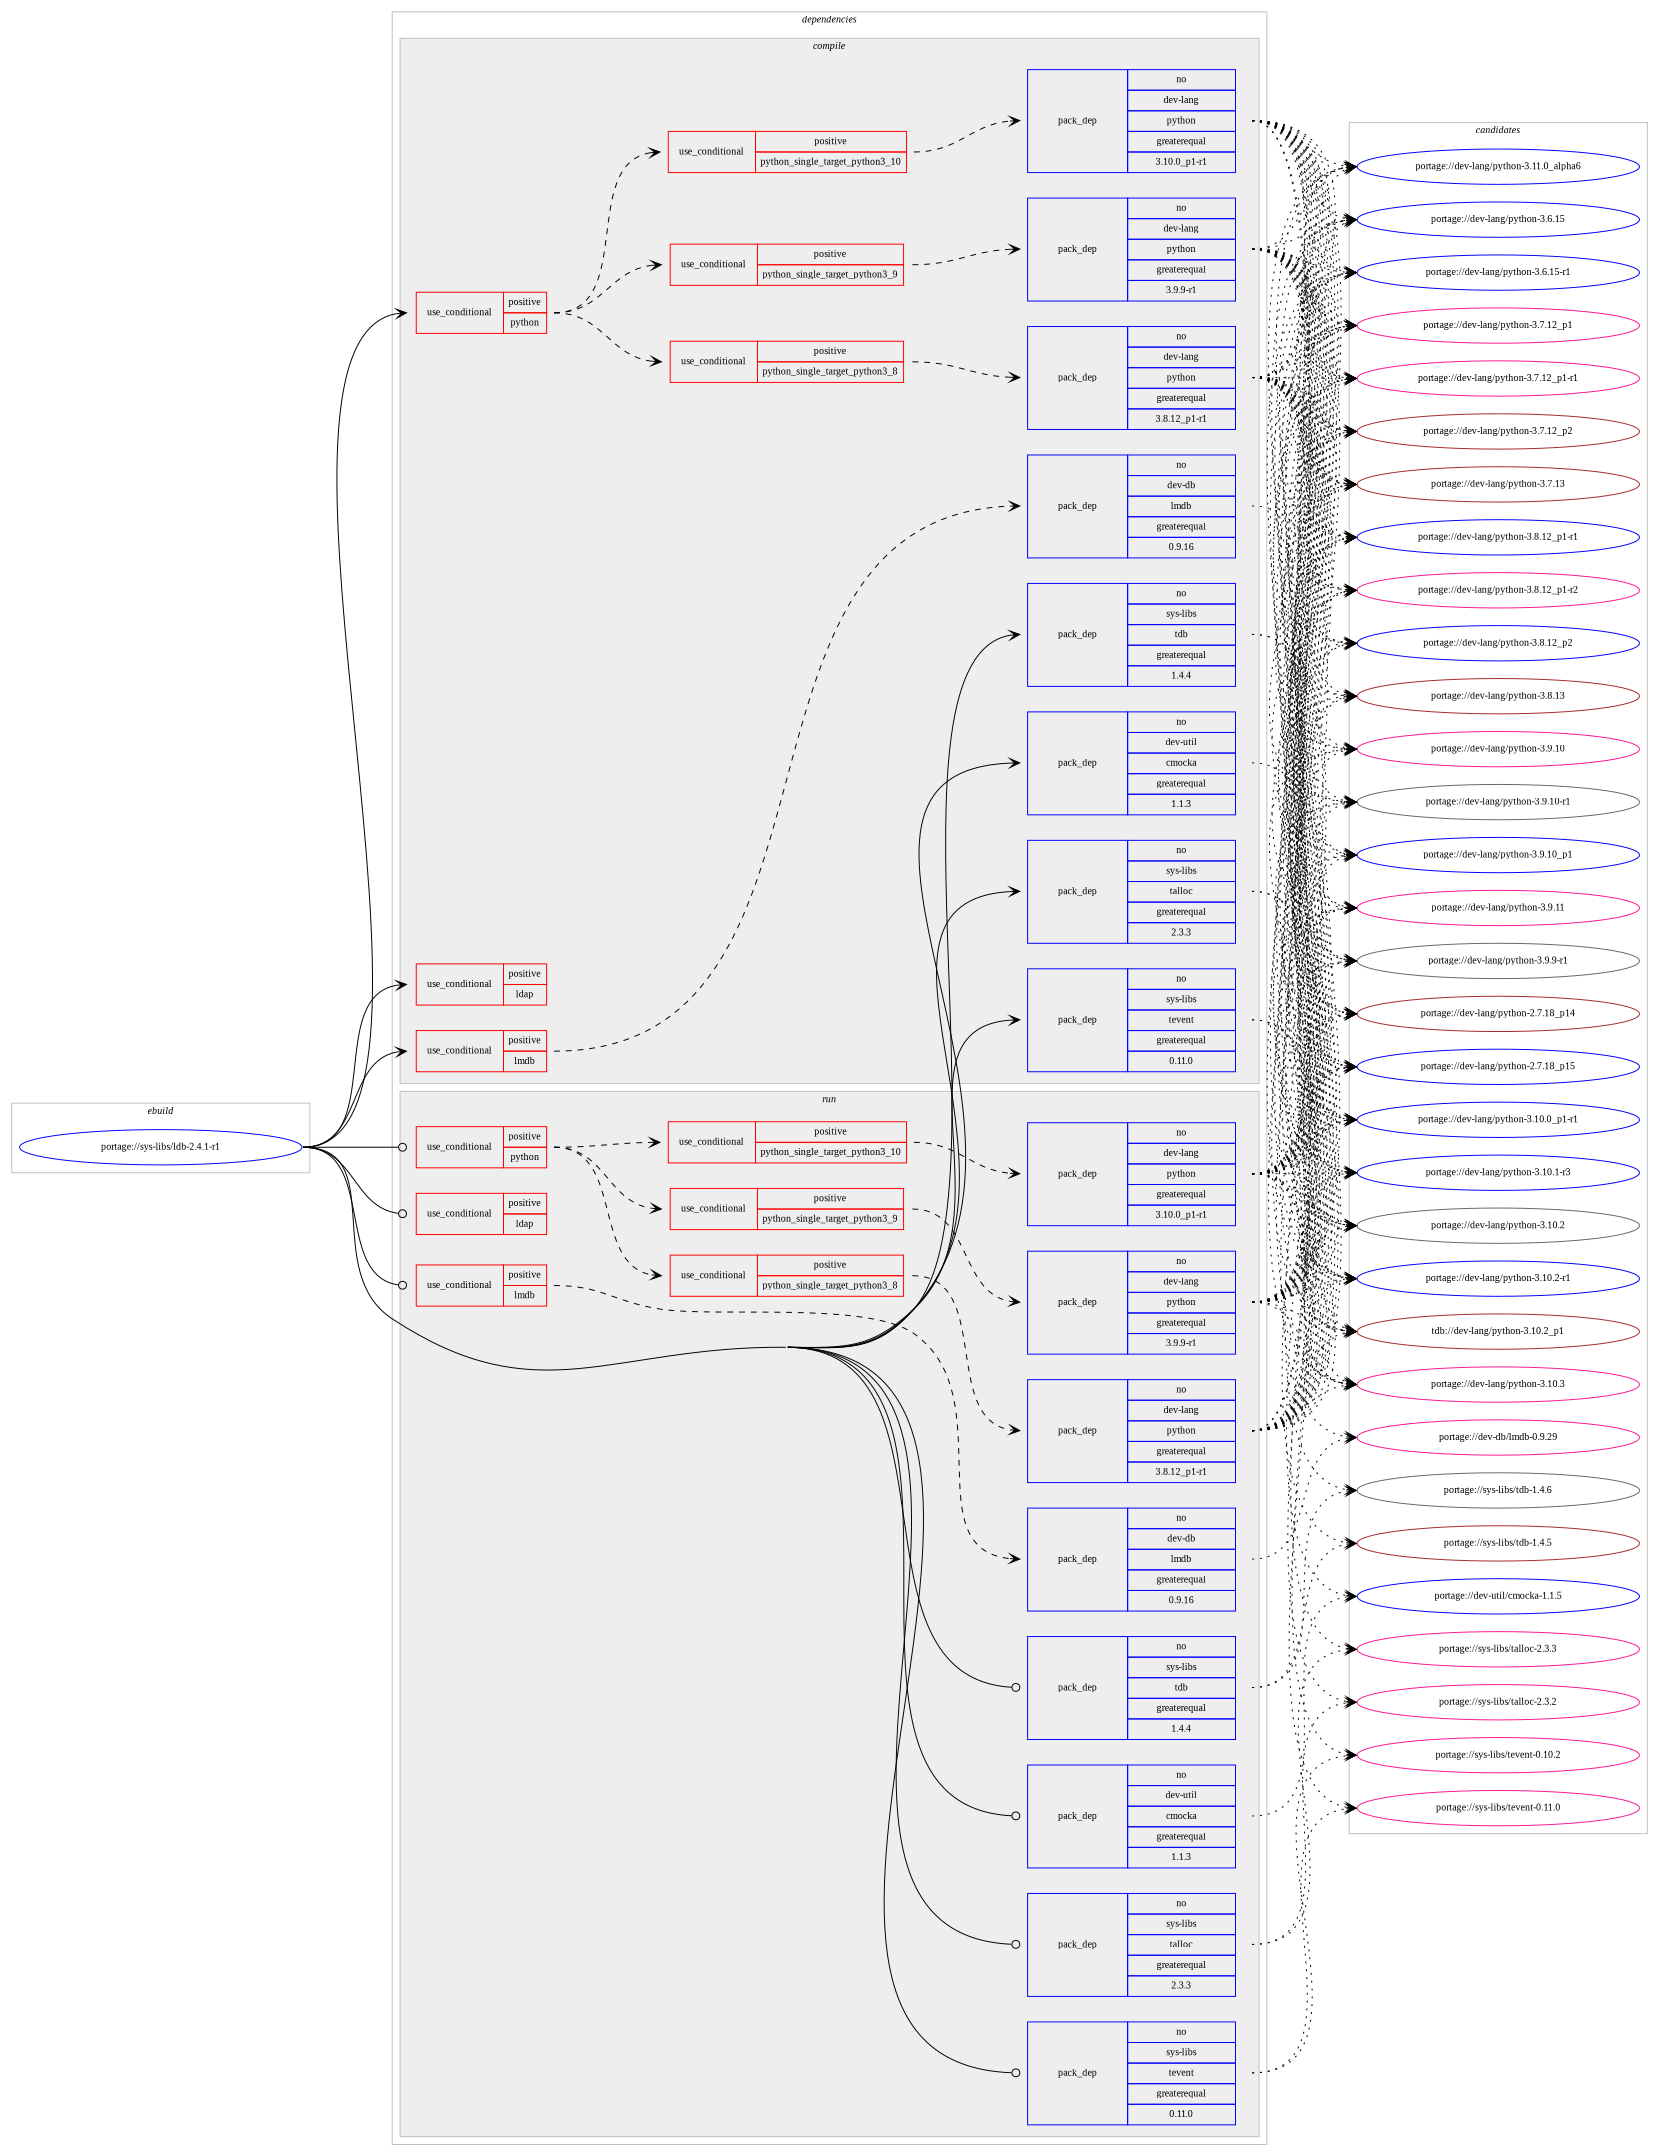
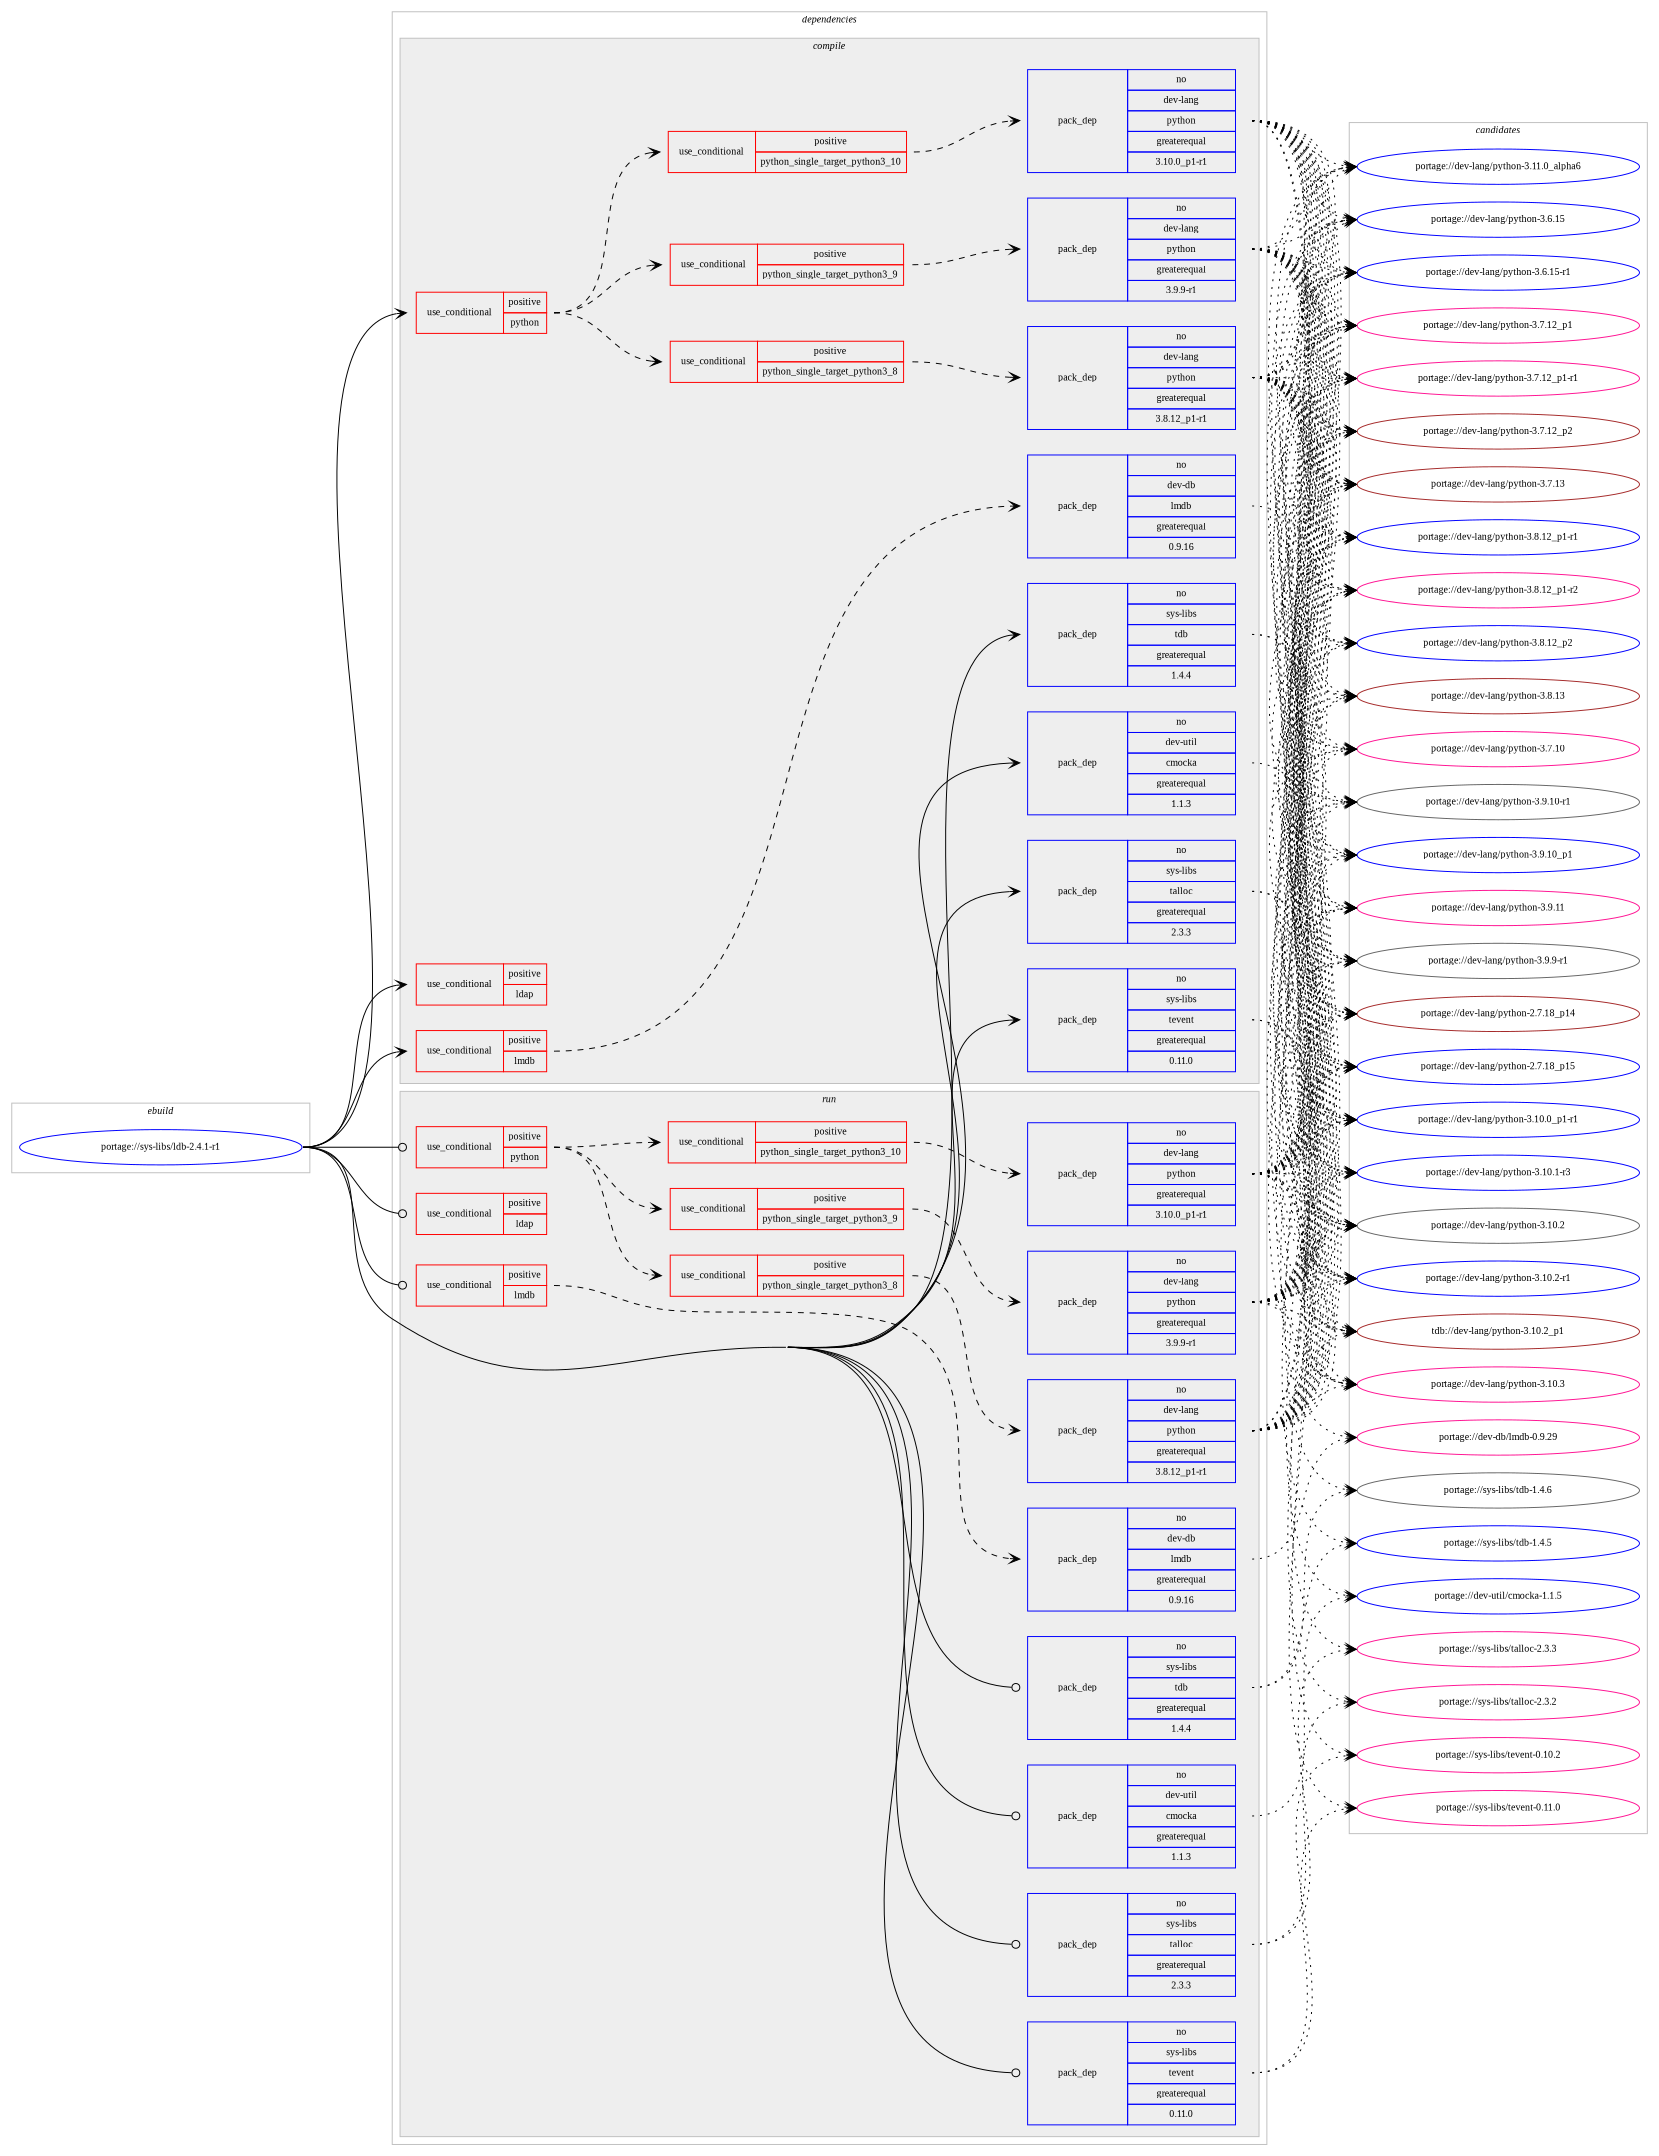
node "portage://dev-lang/python-3.9.10": label "portage://dev-lang/python-3.9.10" -> "portage://dev-lang/python-3.7.10"
node "portage://sys-libs/tdb-1.4.5": color brown -> blue
